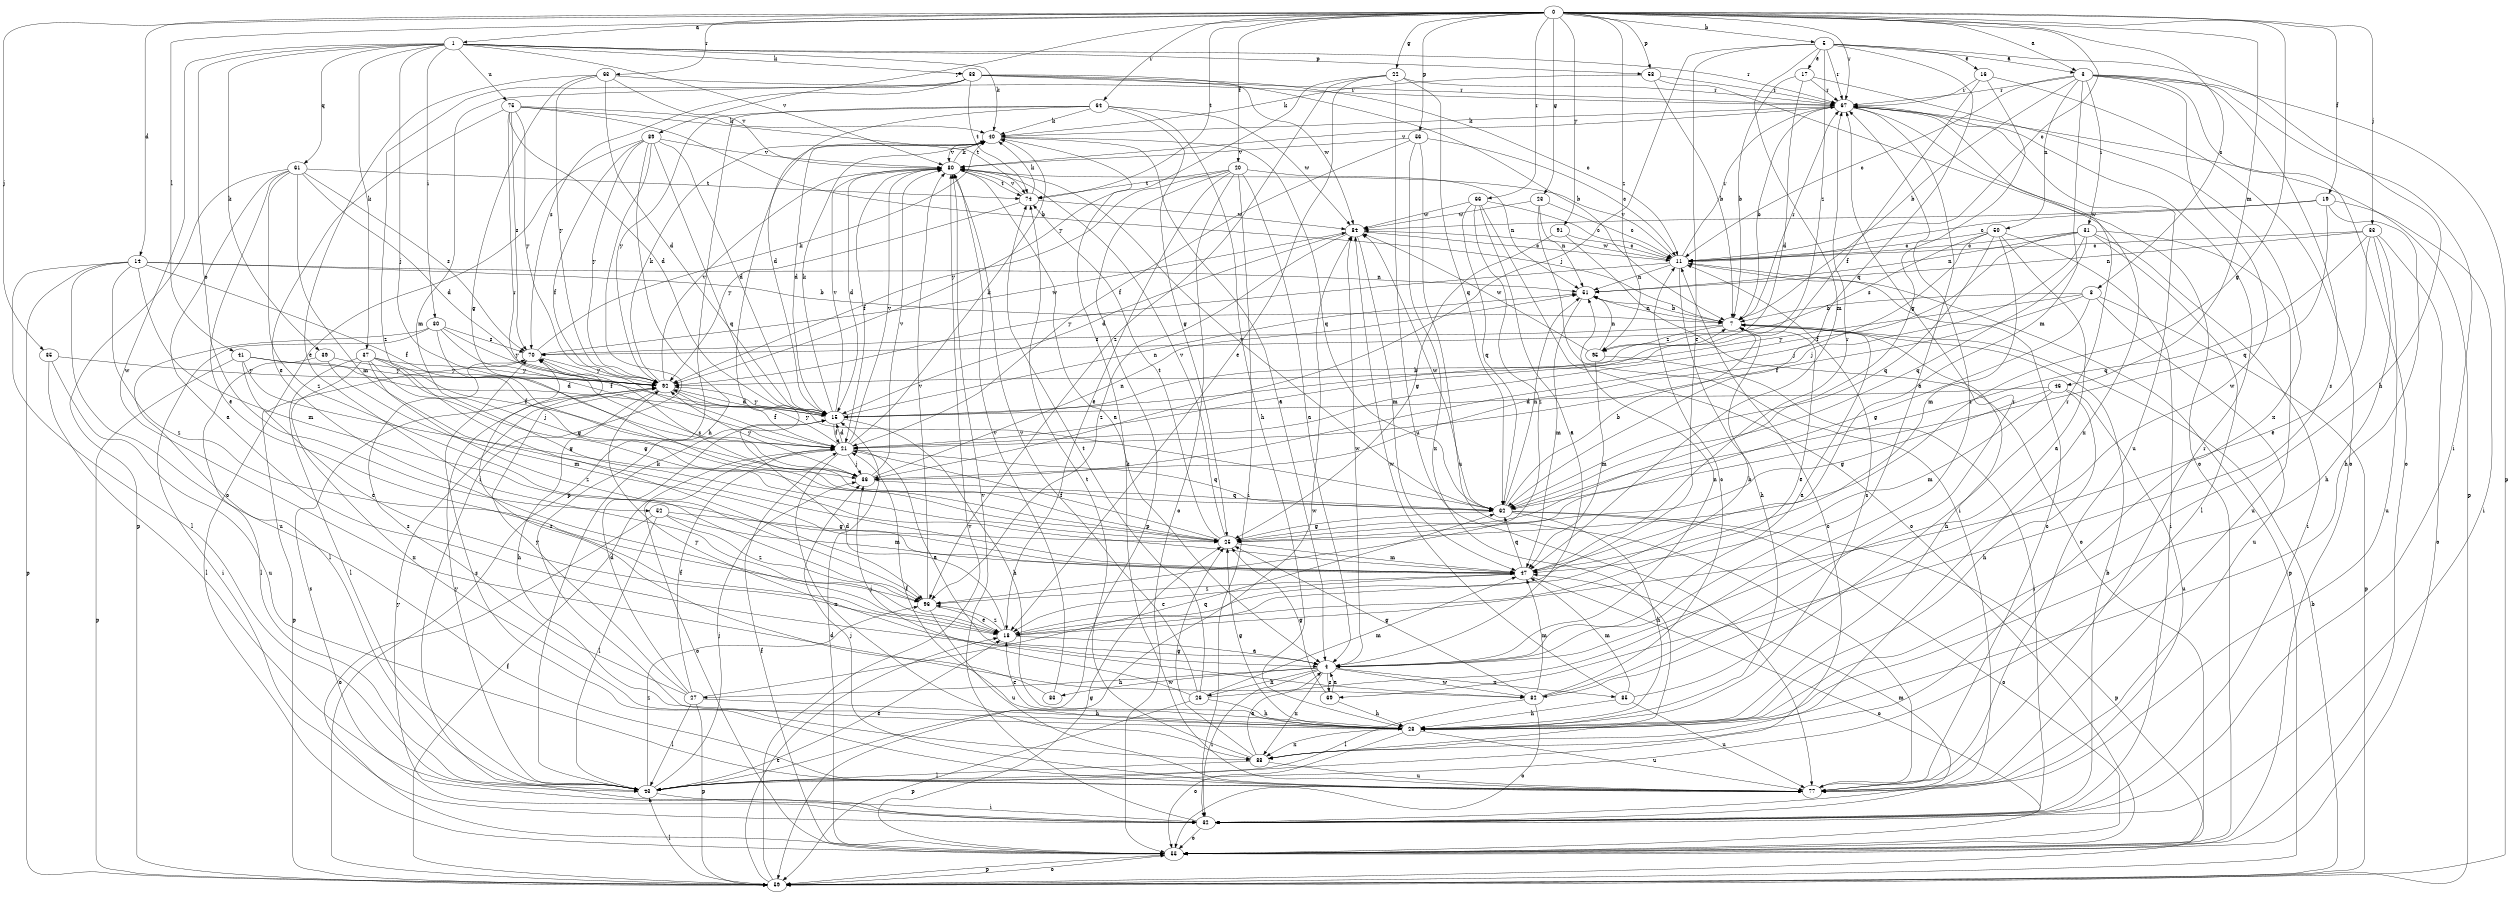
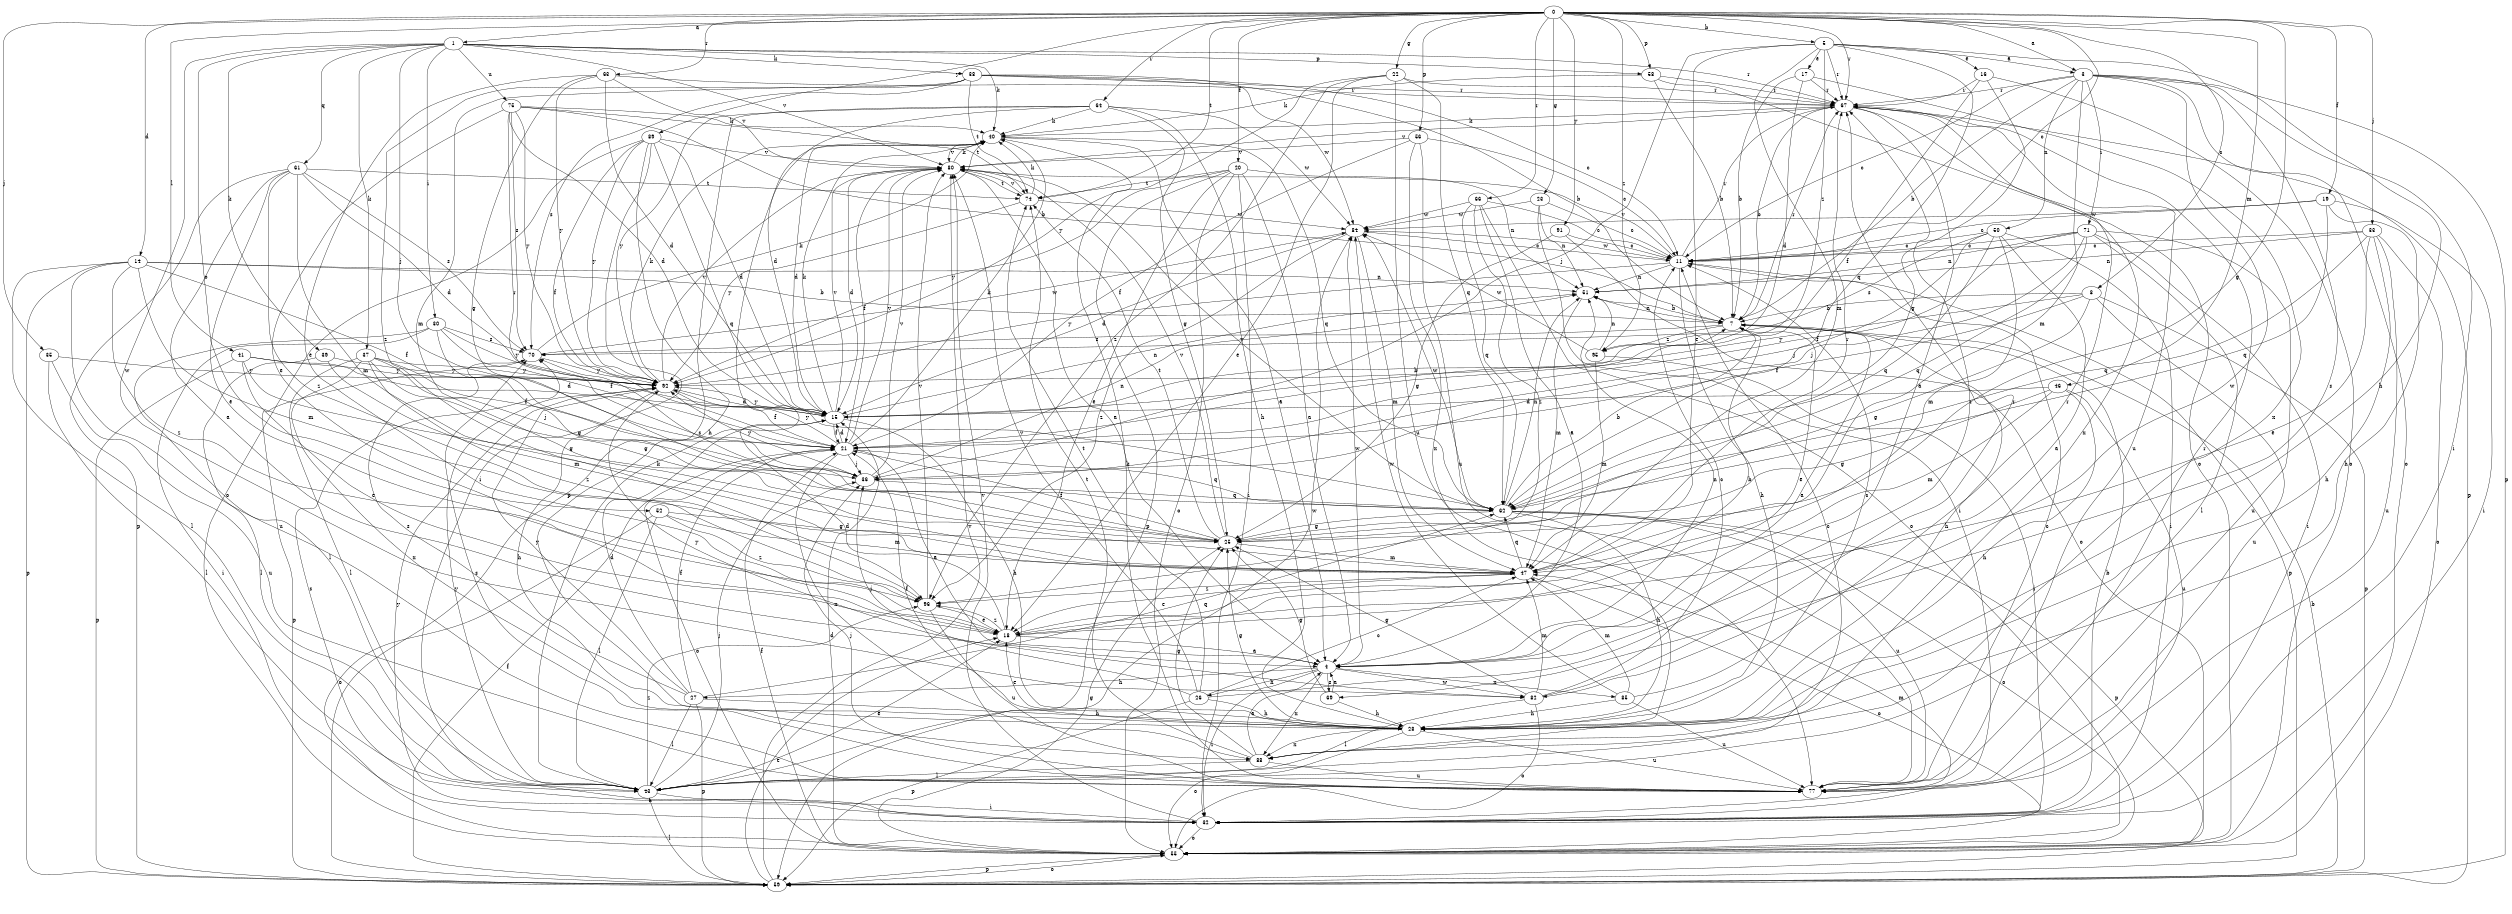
node "31": label "31" -> "71"
edge "62" -> "77": added, label "u"
edge "26" -> "47": label "m" -> "c"
node "83": removed
